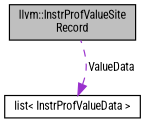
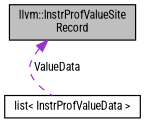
edge "llvm::InstrProfValueSite Record" -> "list< InstrProfValueData >": reversed
